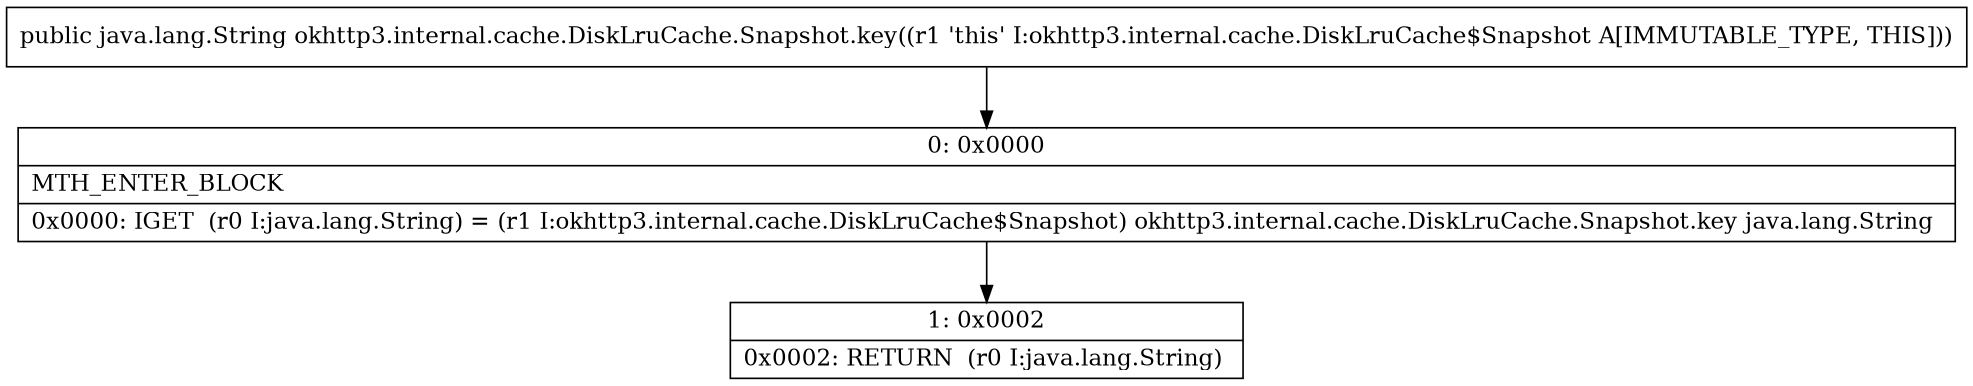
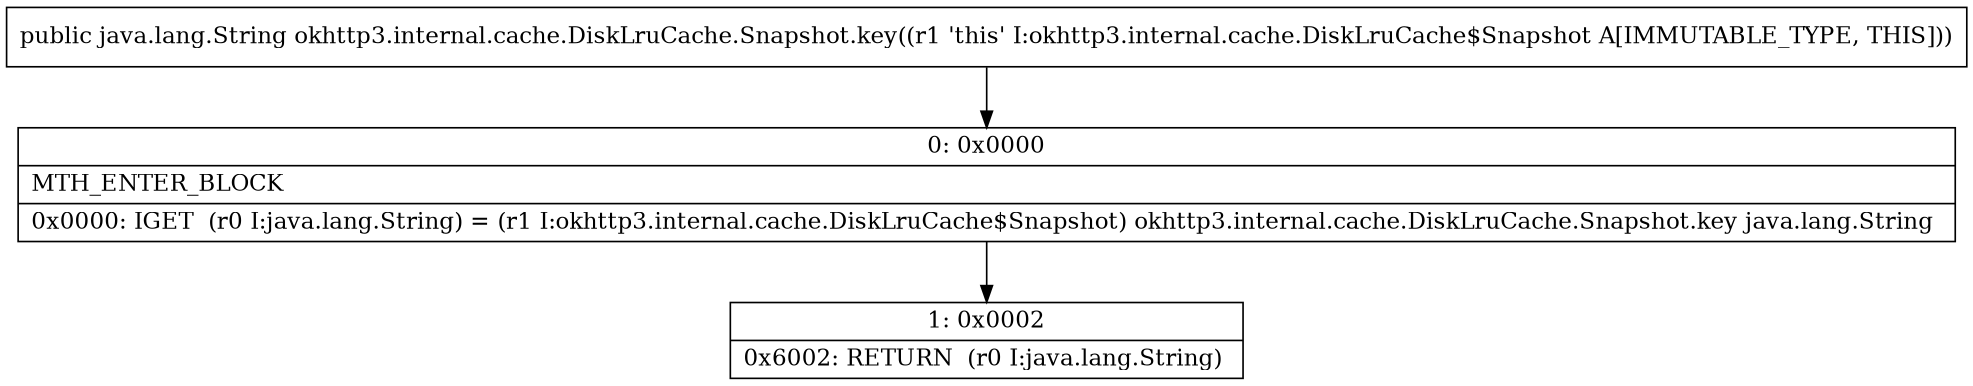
node "1: 0x0002": text "0x0002: RETURN  (r0 I:java.lang.String)" -> "0x6002: RETURN  (r0 I:java.lang.String)"
